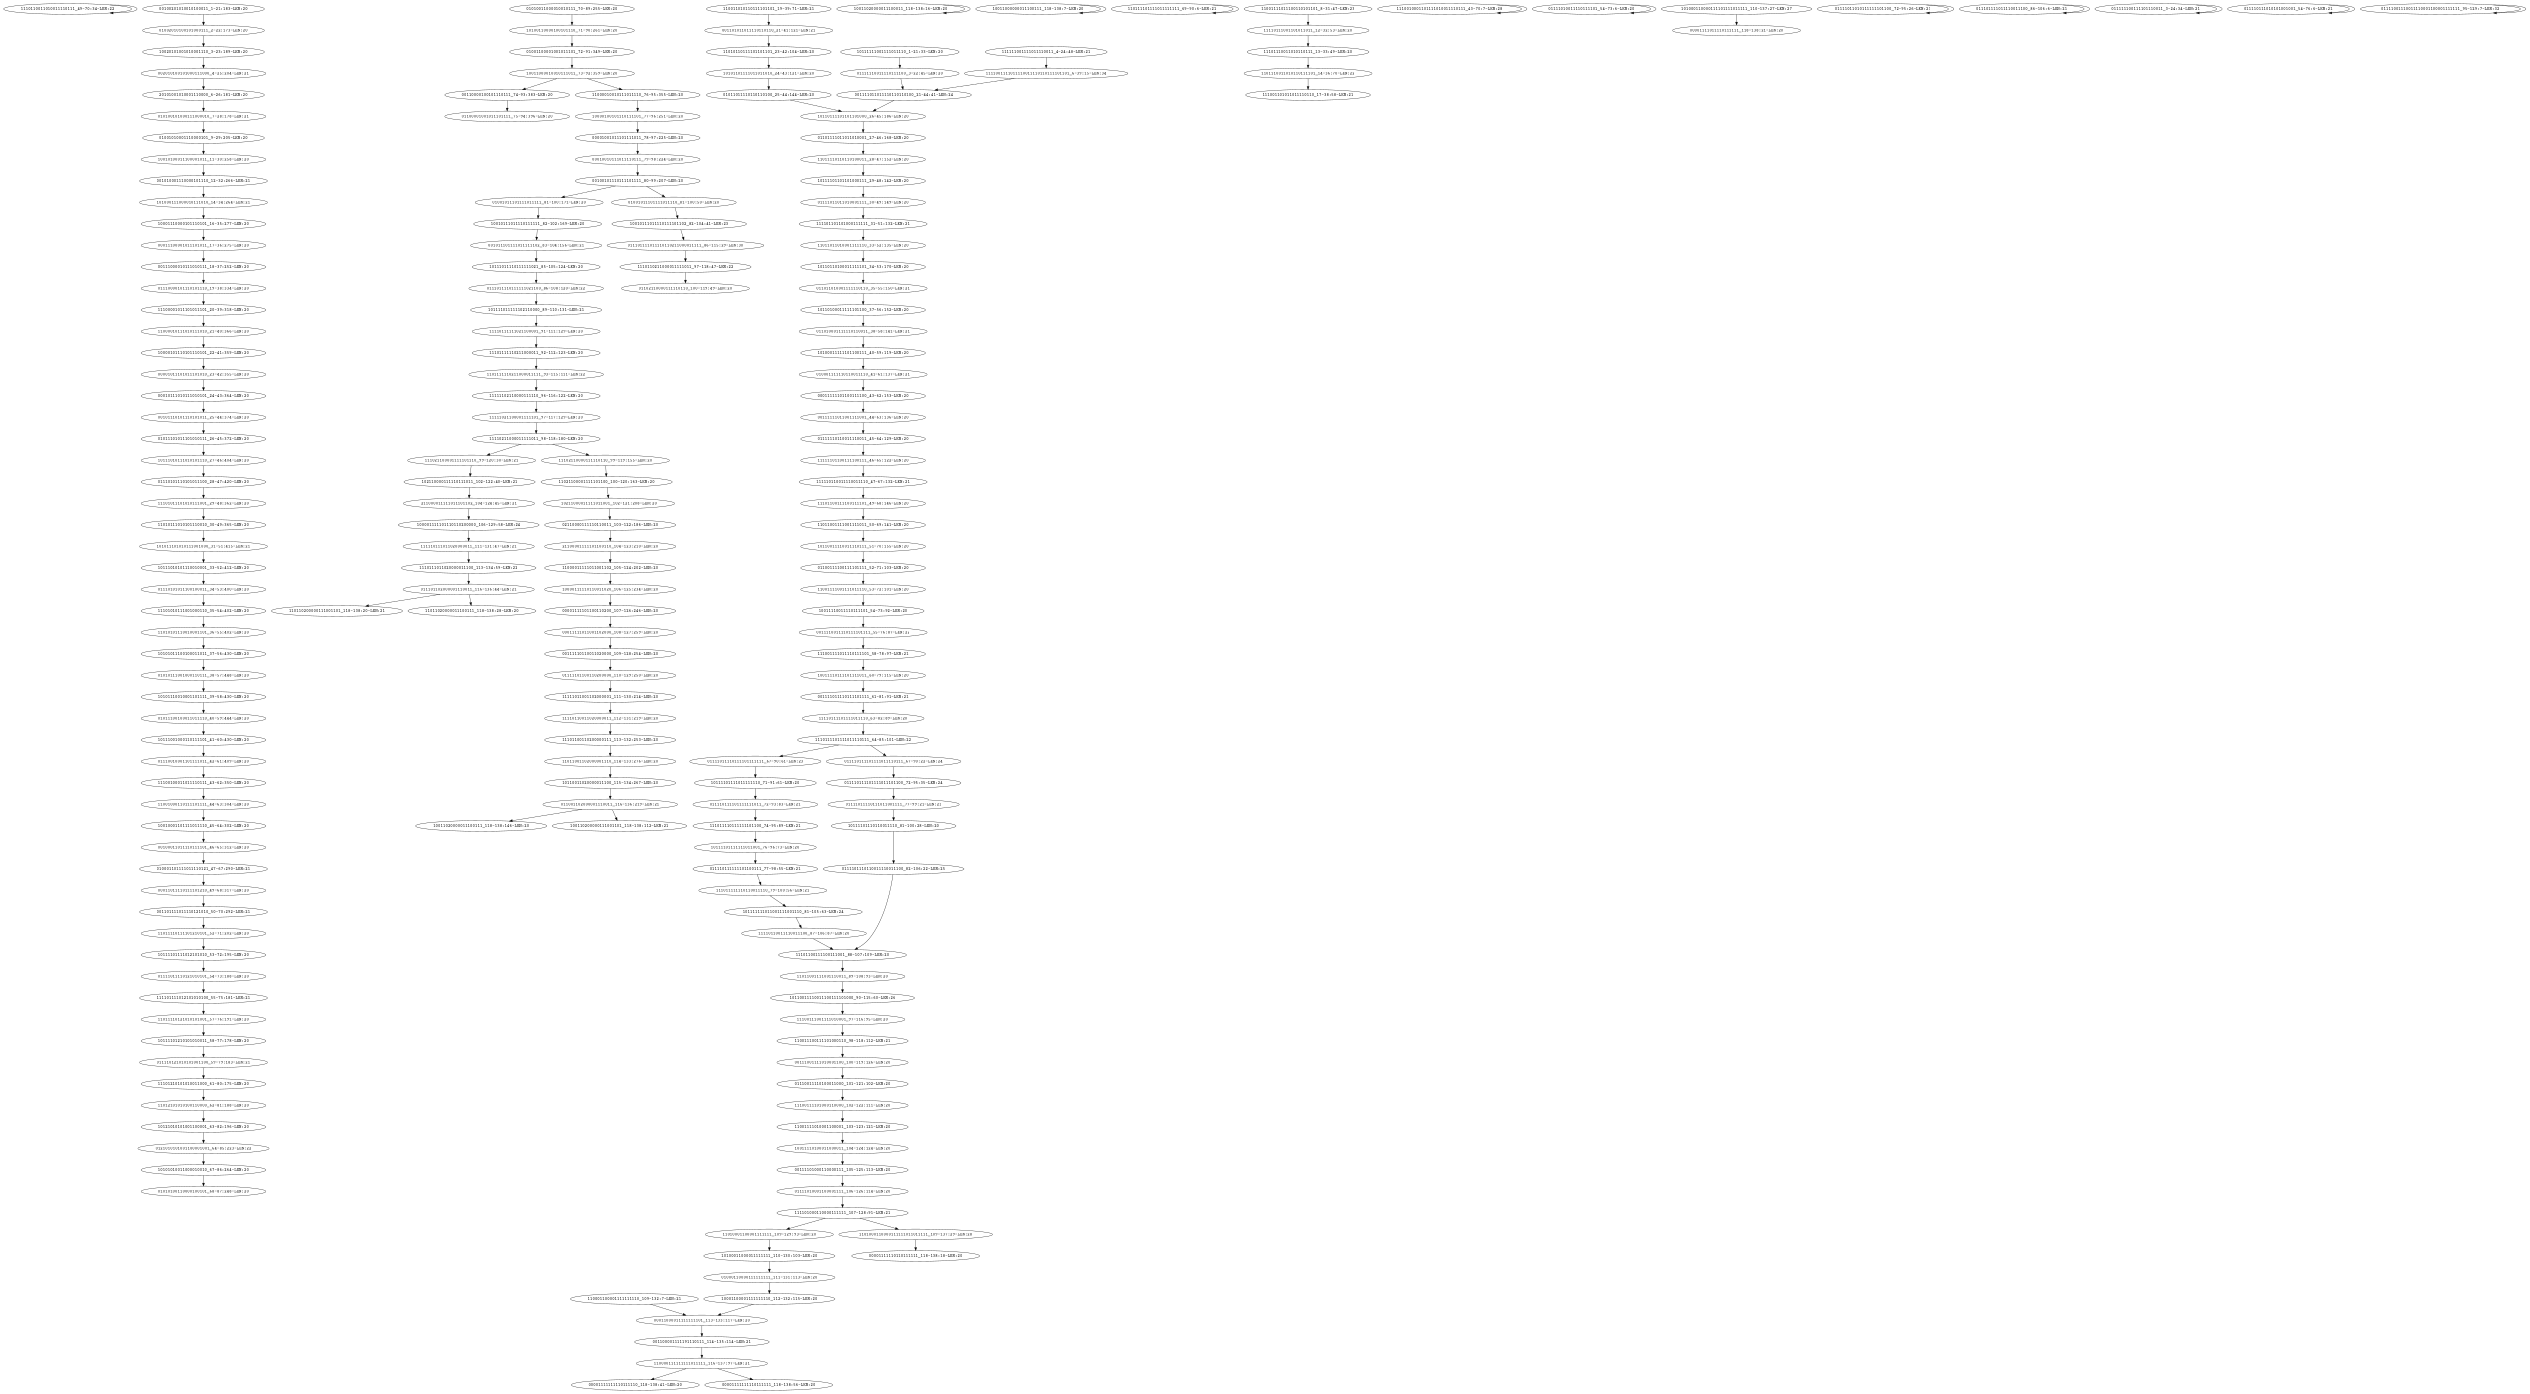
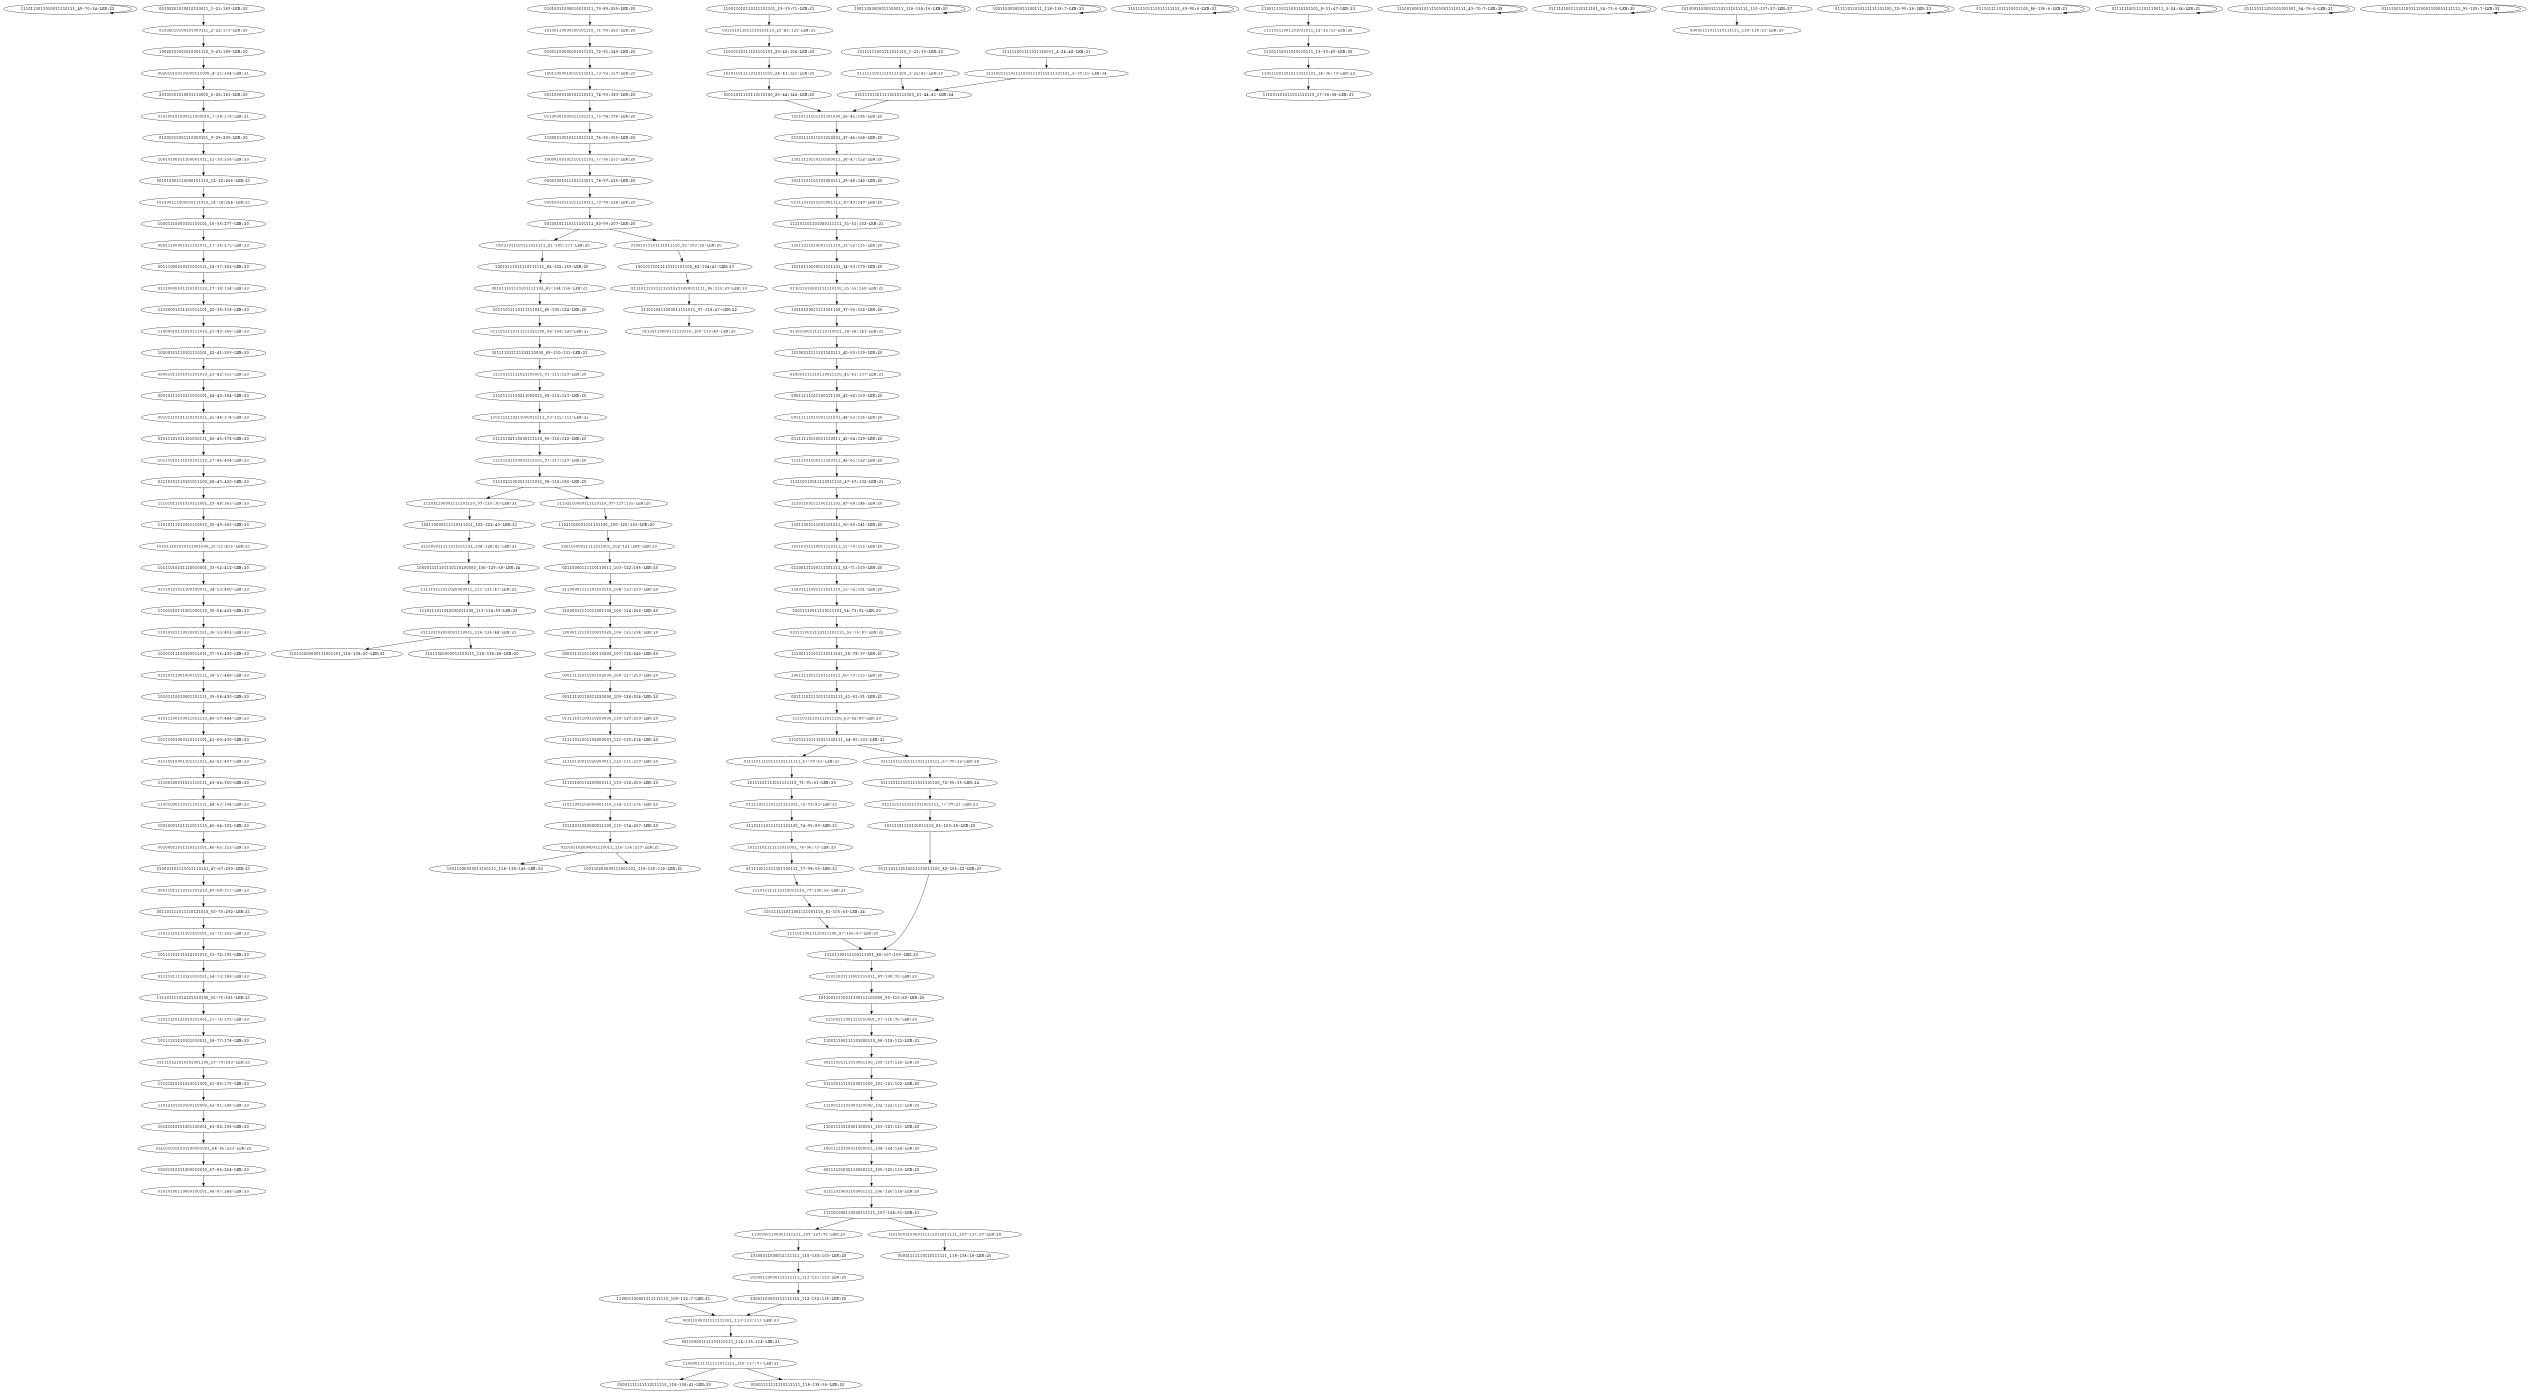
edge "10011000010010111011_73-92:359-LEN:20" -> "11000010010111011110_76-95:355-LEN:20": now "01100001001011101111_75-94:396-LEN:20" -> "11000010010111011110_76-95:355-LEN:20"
